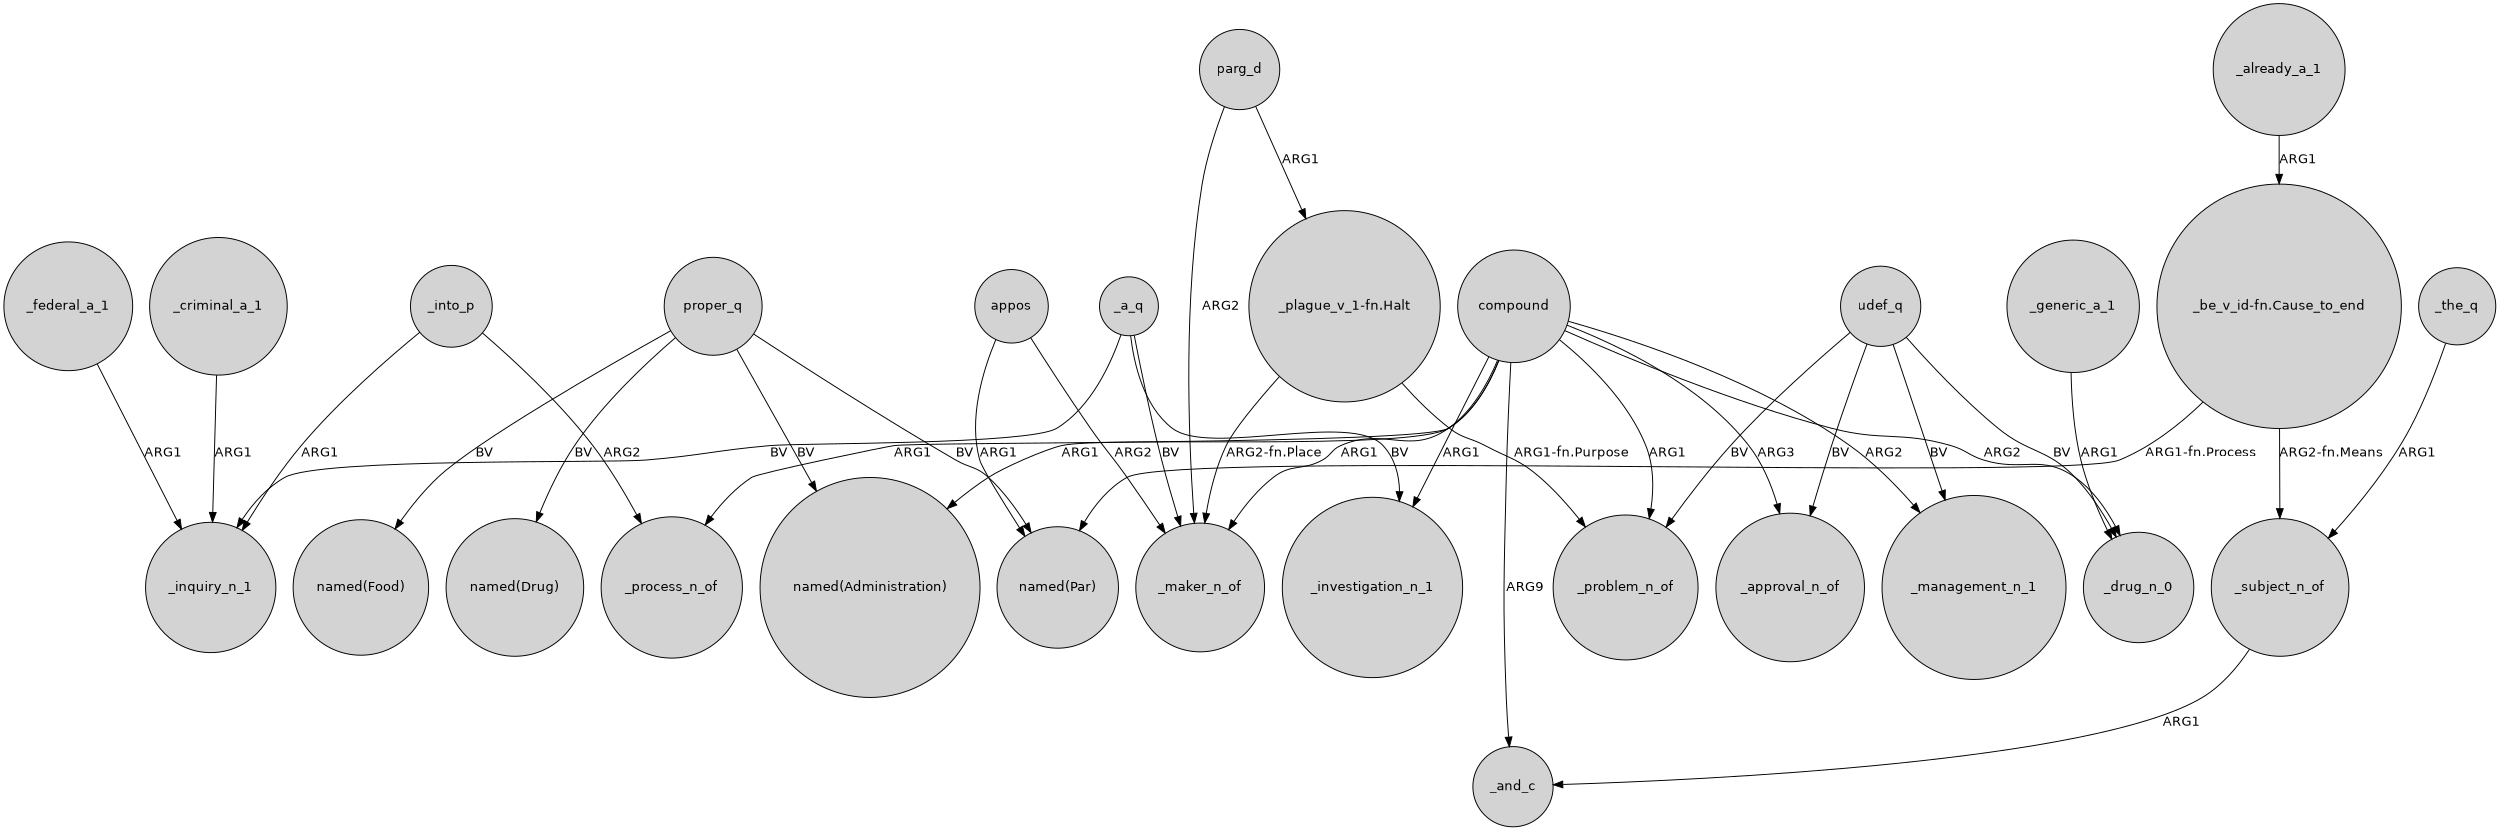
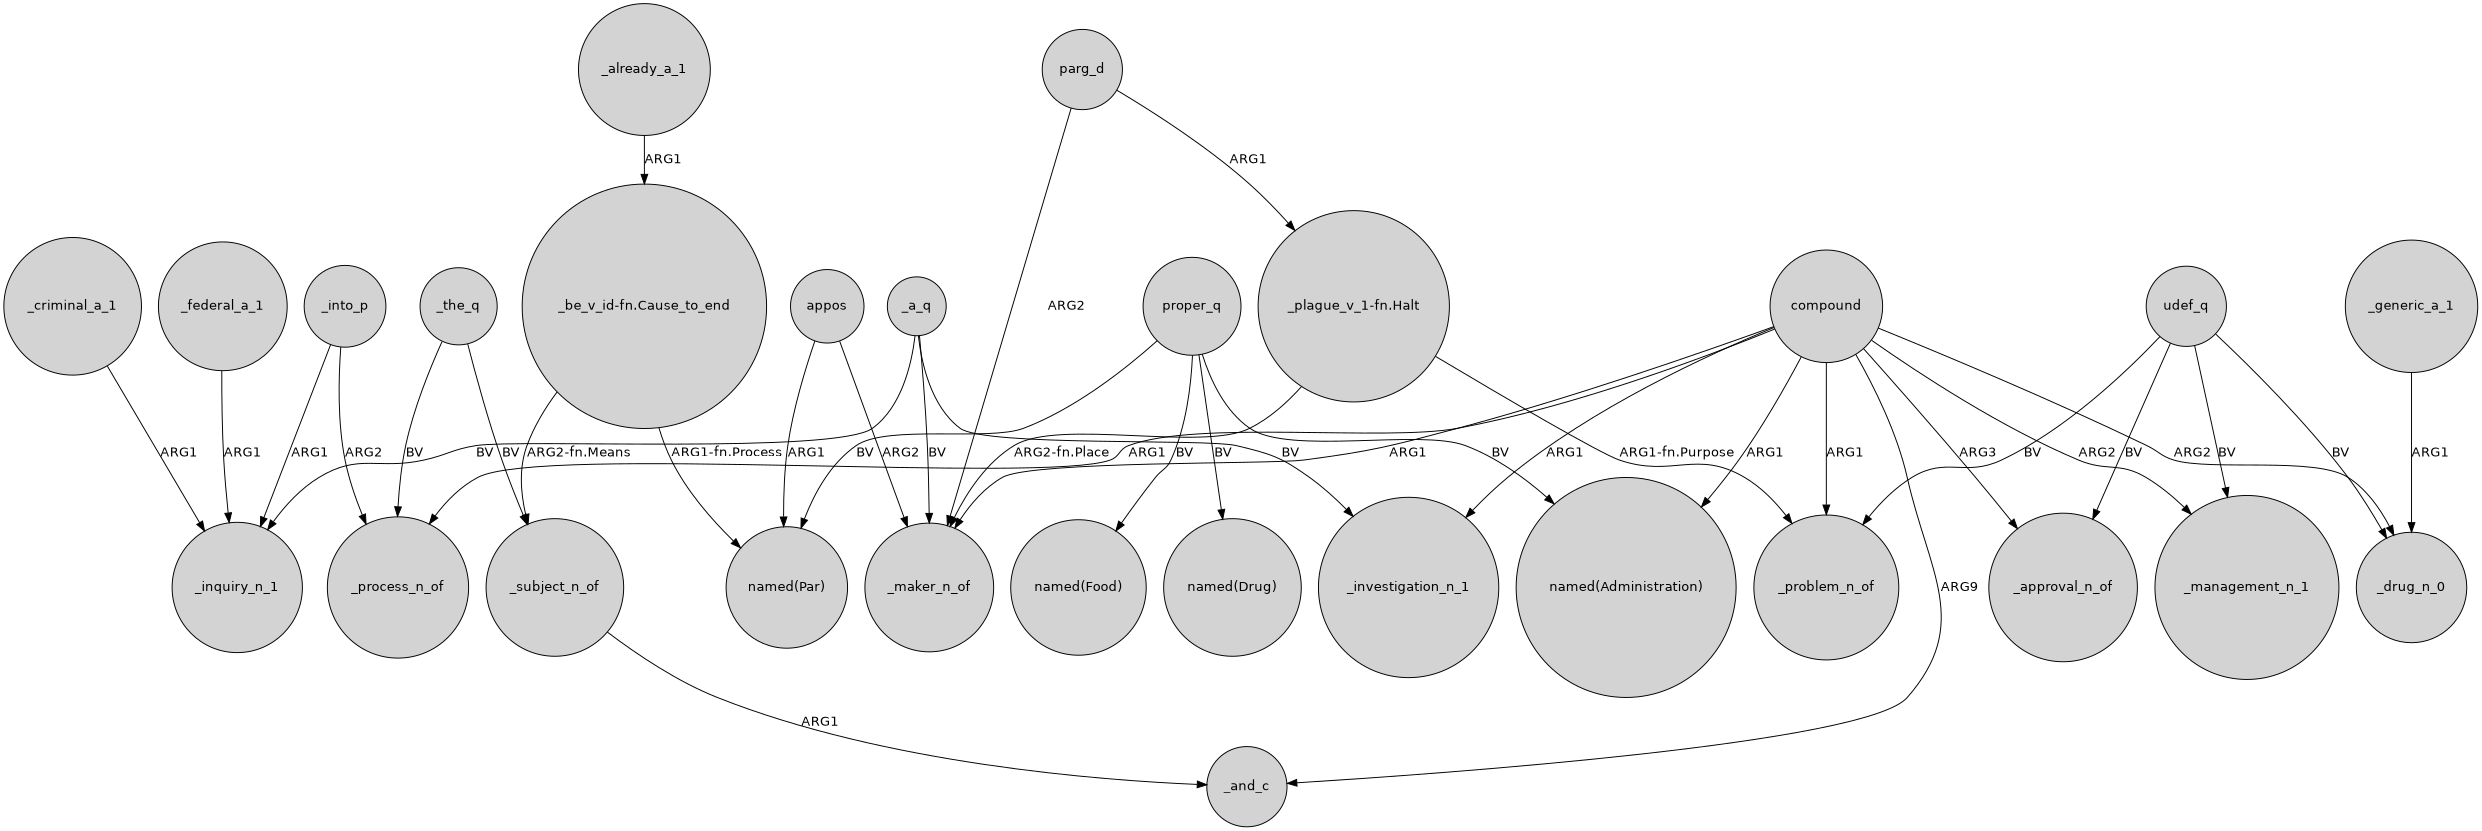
edge "_the_q" -> "_process_n_of": added, label "BV"
edge "_the_q" -> "_subject_n_of": label "ARG1" -> "BV"
